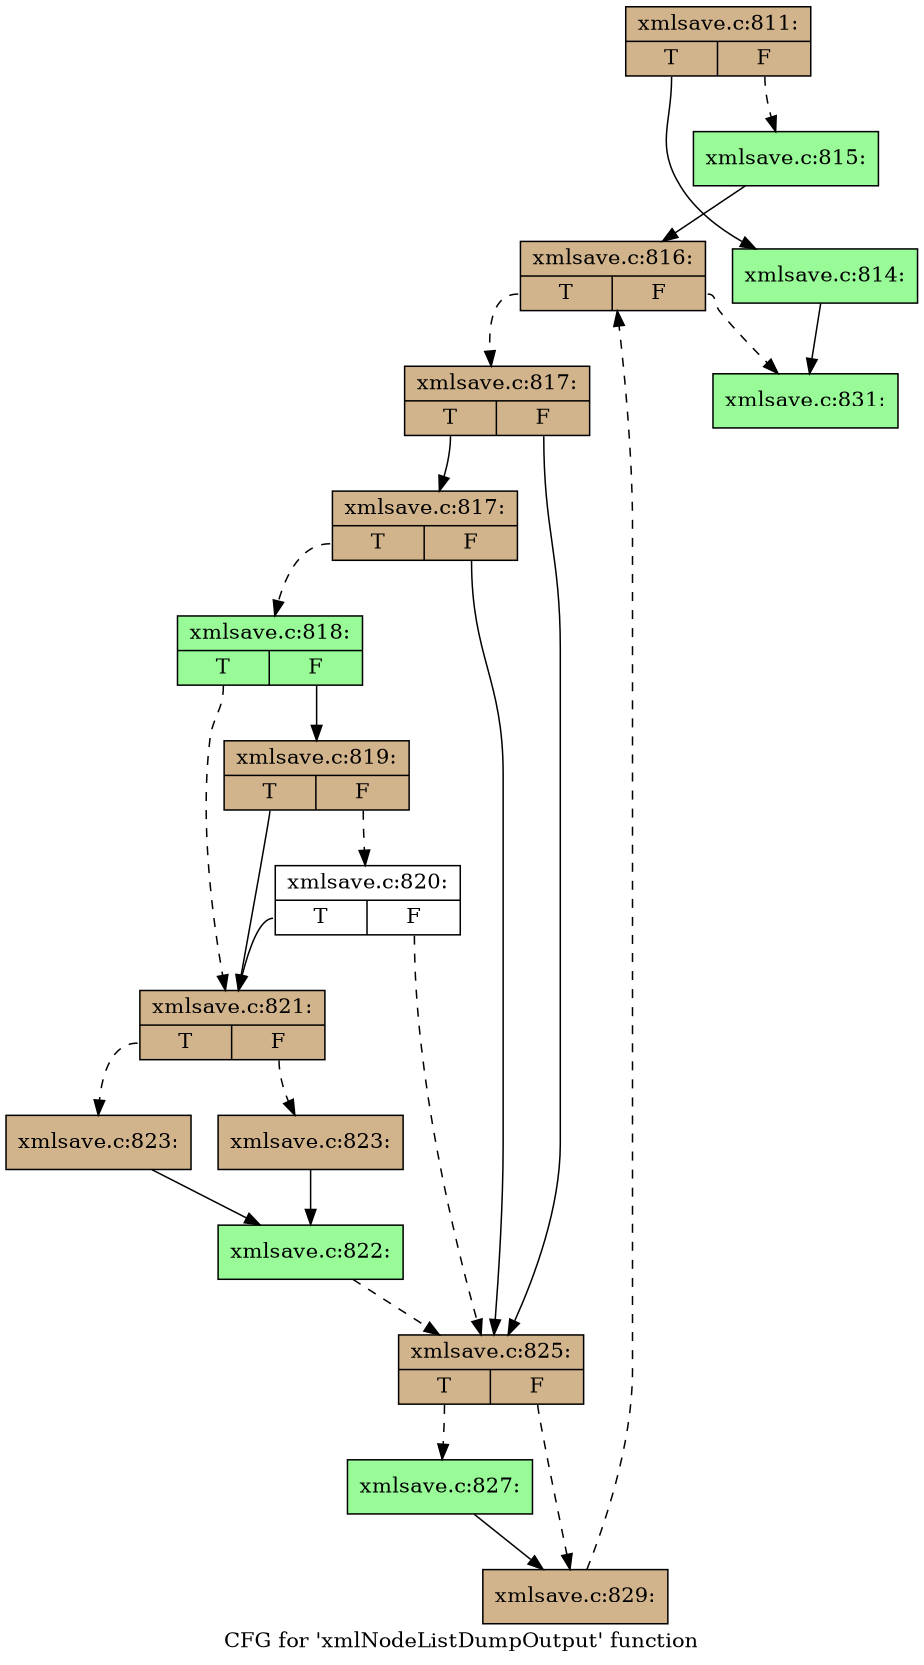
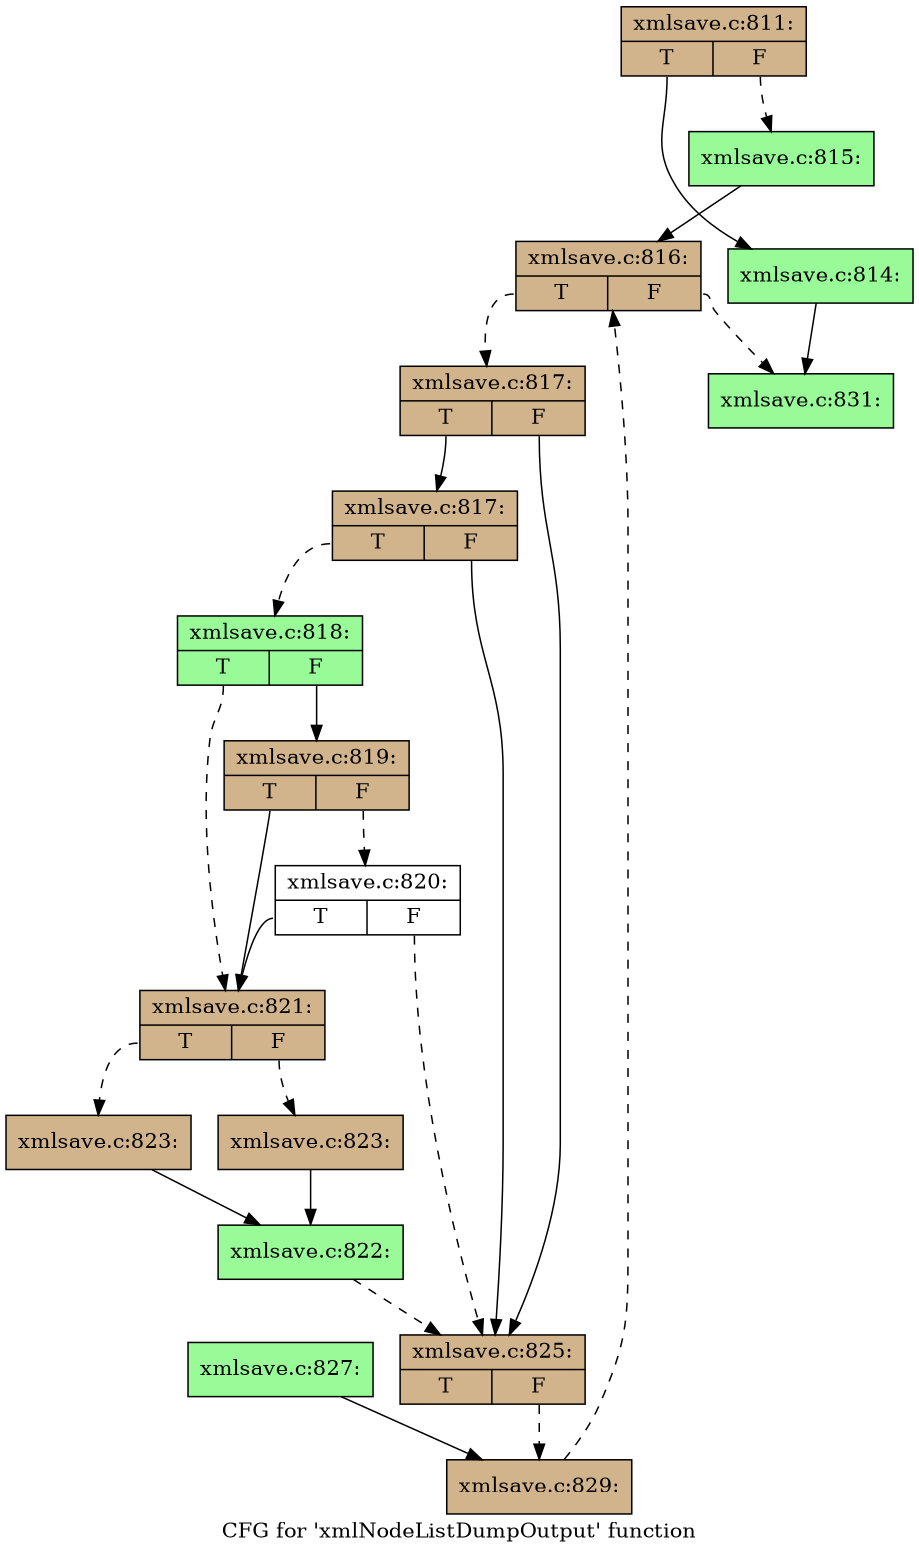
edge "xmlsave.c:825:" -> "xmlsave.c:827:": removed
